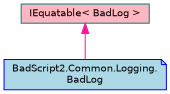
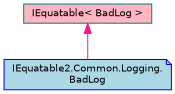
node "BadScript2.Common.Logging. BadLog": label "BadScript2.Common.Logging. BadLog" -> "IEquatable2.Common.Logging. BadLog"
